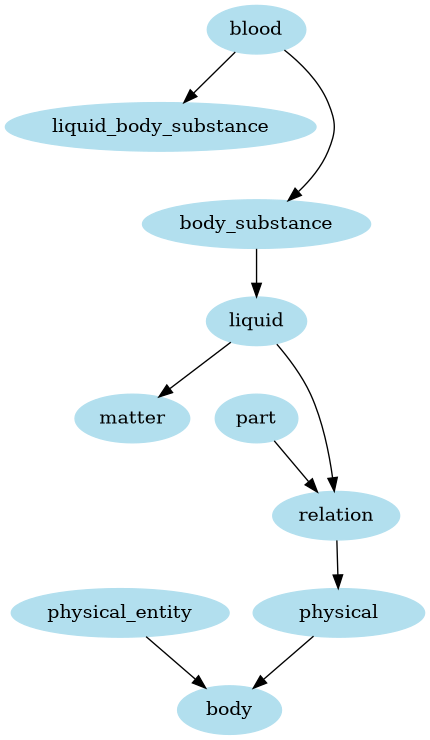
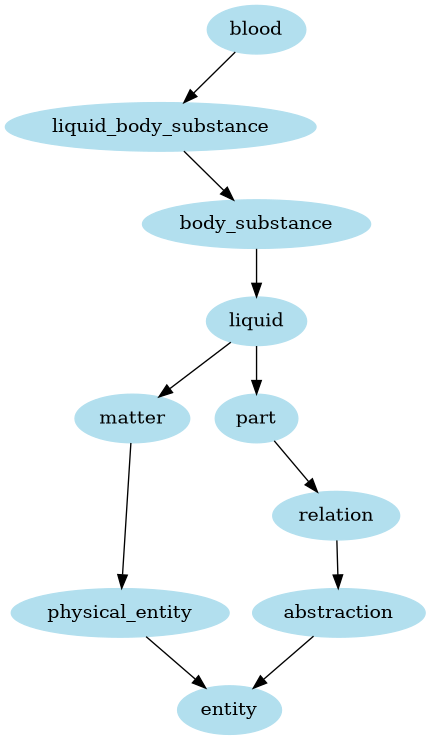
edge "blood" -> "body_substance": now "liquid_body_substance" -> "body_substance"
edge "liquid" -> "relation": now "liquid" -> "part"
edge "matter" -> "physical_entity": added
node "physical": label "physical" -> "abstraction"
node "body": label "body" -> "entity"
